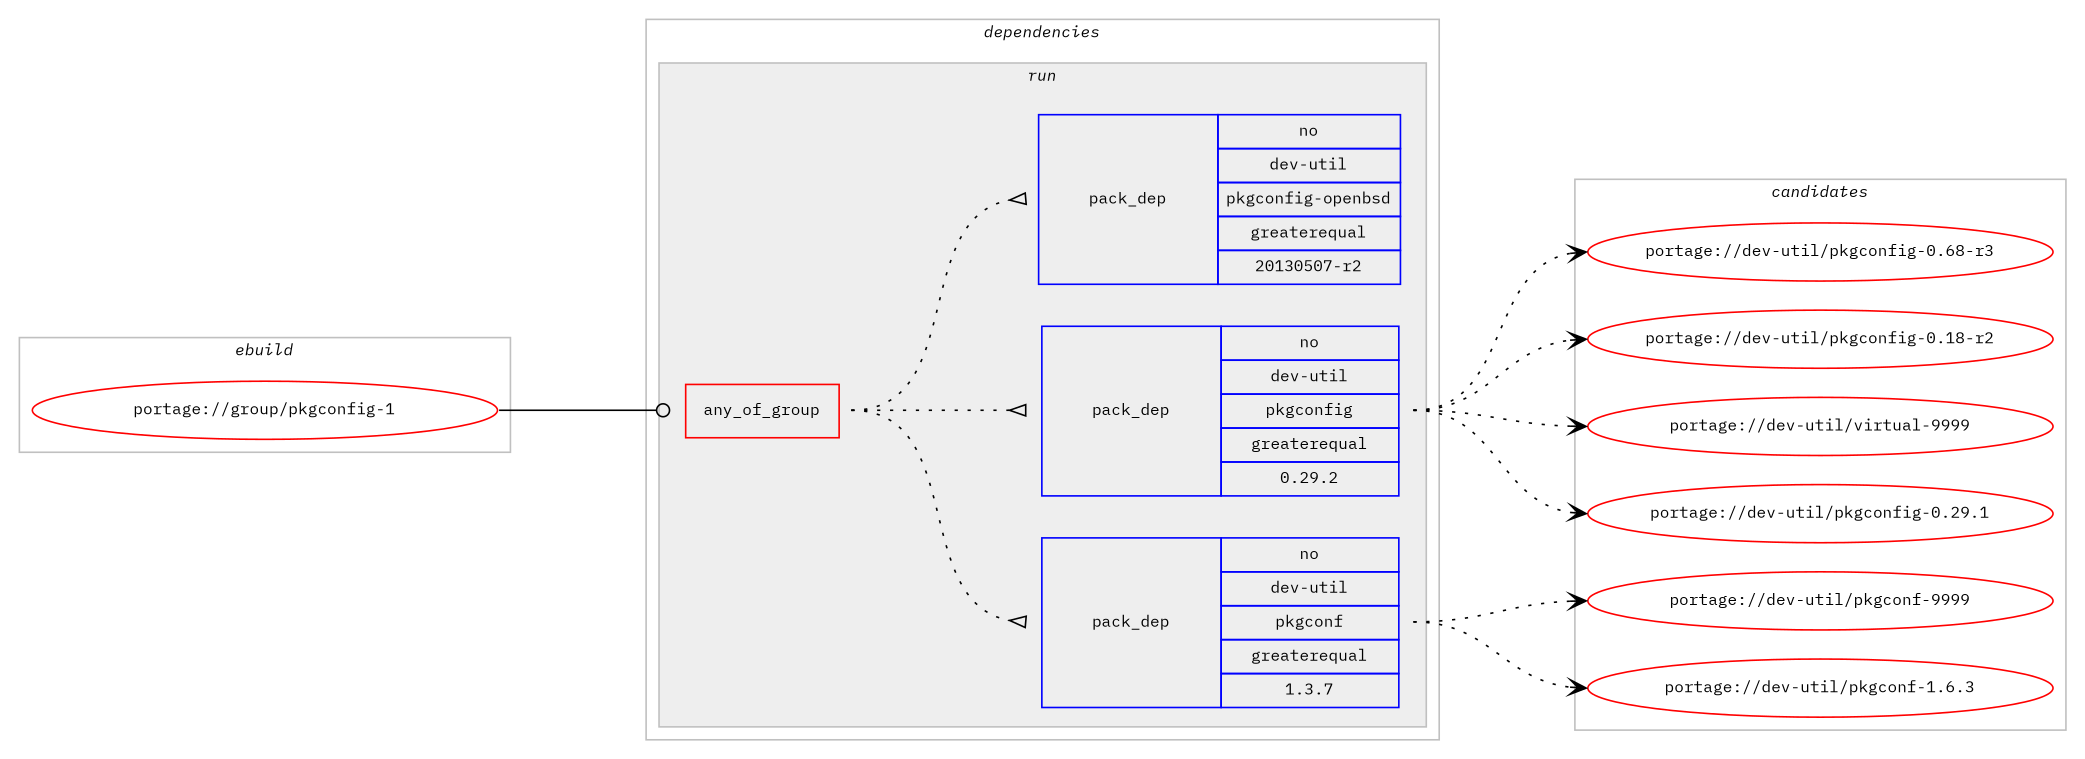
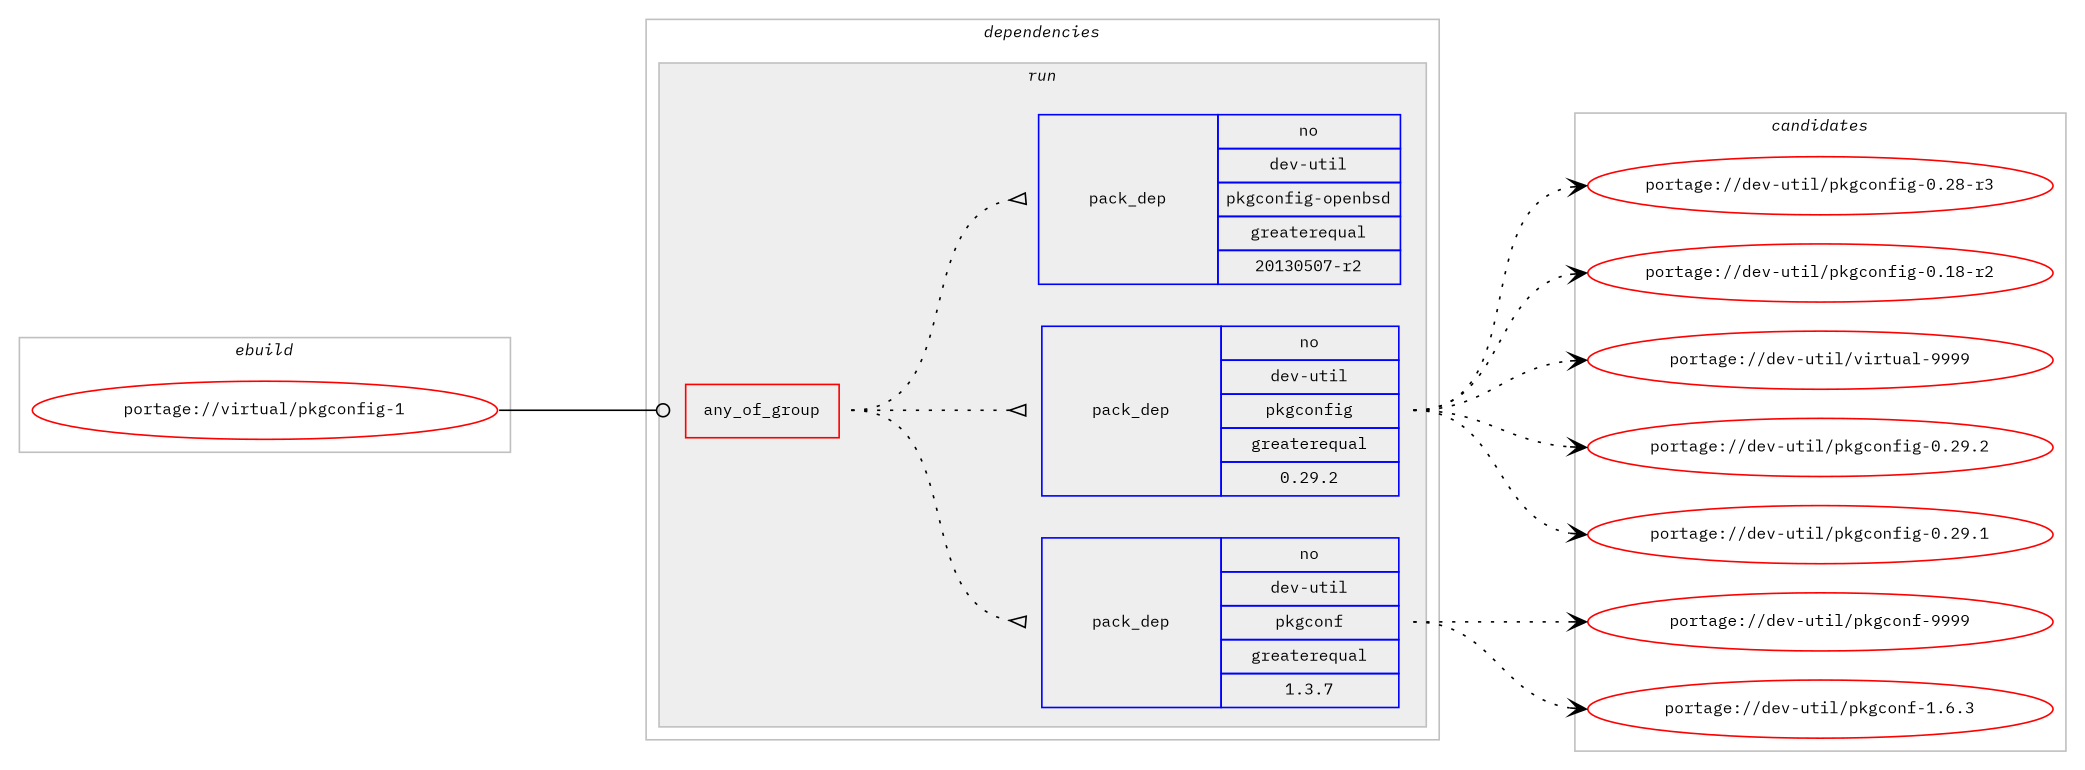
node "portage://dev-util/pkgconfig-0.68-r3": label "portage://dev-util/pkgconfig-0.68-r3" -> "portage://dev-util/pkgconfig-0.28-r3"
node "portage://group/pkgconfig-1": label "portage://group/pkgconfig-1" -> "portage://virtual/pkgconfig-1"
node "portage://dev-util/pkgconfig-0.29.2": added
